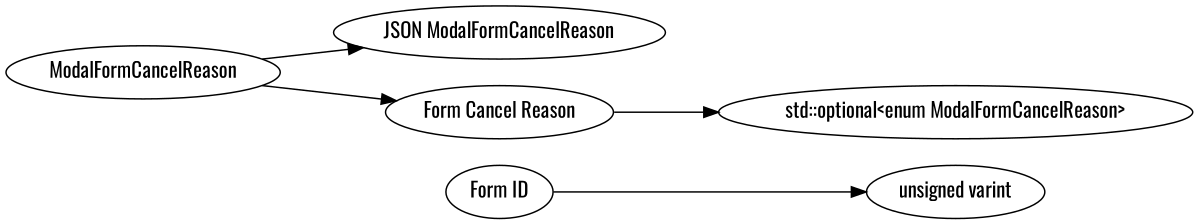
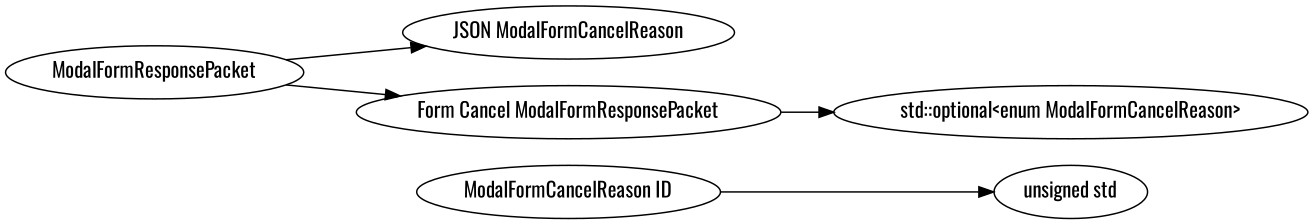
node "ModalFormCancelReason": label "ModalFormCancelReason" -> "ModalFormResponsePacket"
node "Form Cancel Reason": label "Form Cancel Reason" -> "Form Cancel ModalFormResponsePacket"
node "Form ID": label "Form ID" -> "ModalFormCancelReason ID"
node "unsigned varint": label "unsigned varint" -> "unsigned std"
